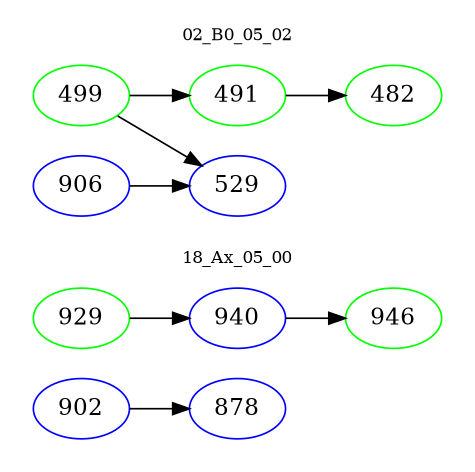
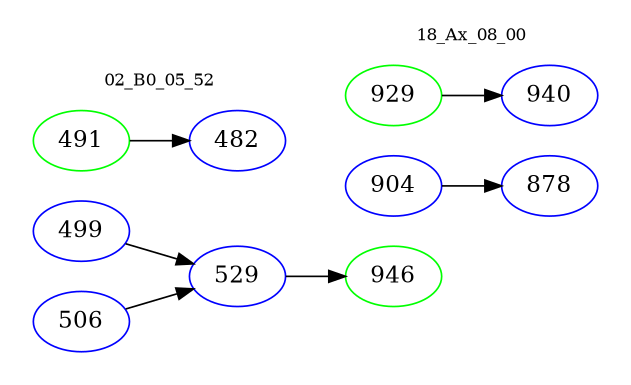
cluster "02_B0_05_02": label "02_B0_05_02" -> "02_B0_05_52"
node "499": color green -> blue
edge "499" -> "491": removed
node "482": color green -> blue
node "906": label "906" -> "506"
cluster "18_Ax_05_00": label "18_Ax_05_00" -> "18_Ax_08_00"
edge "940" -> "946": now "529" -> "946"
node "902": label "902" -> "904"
